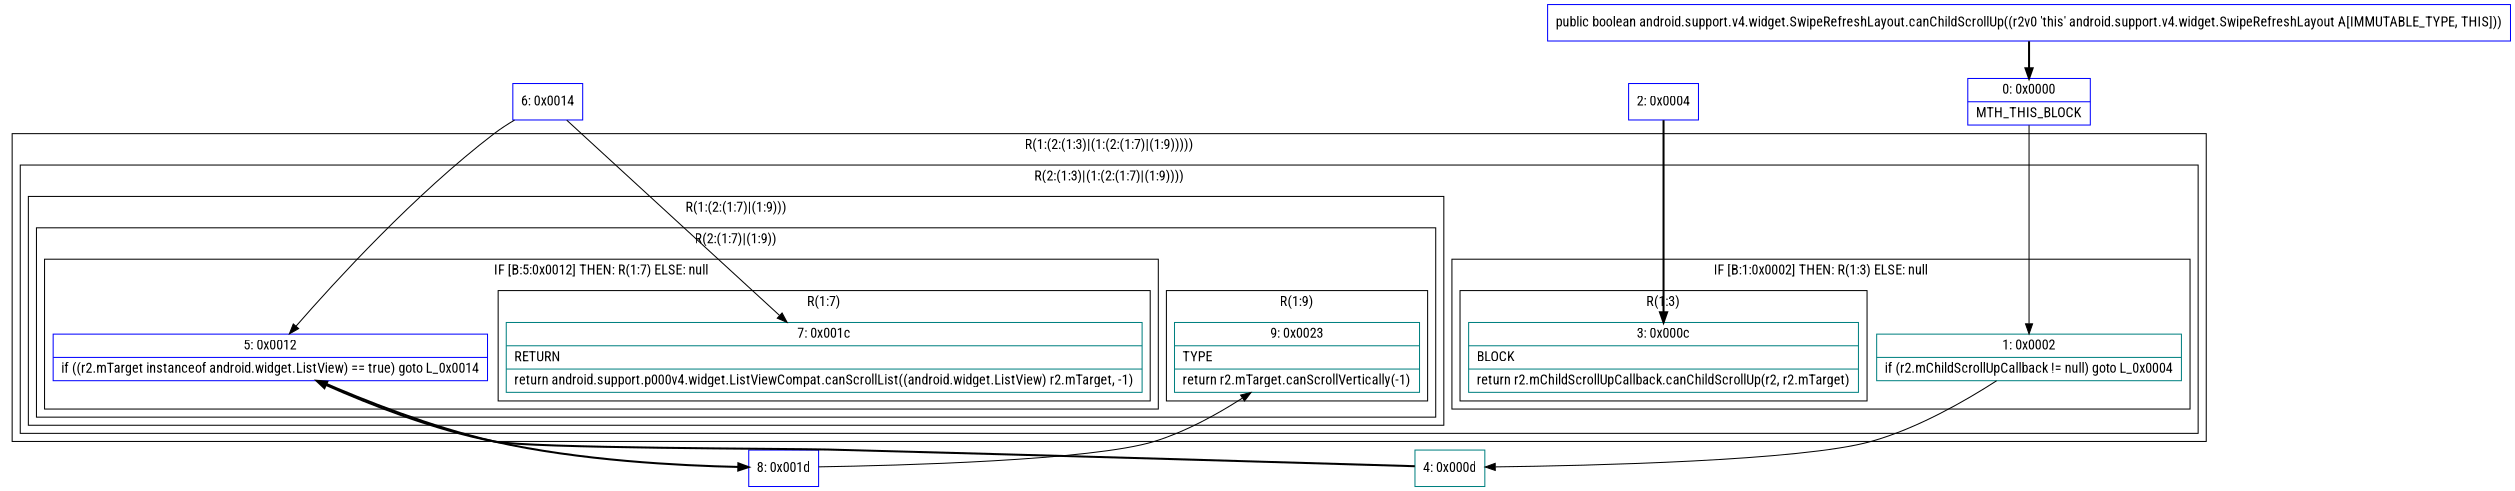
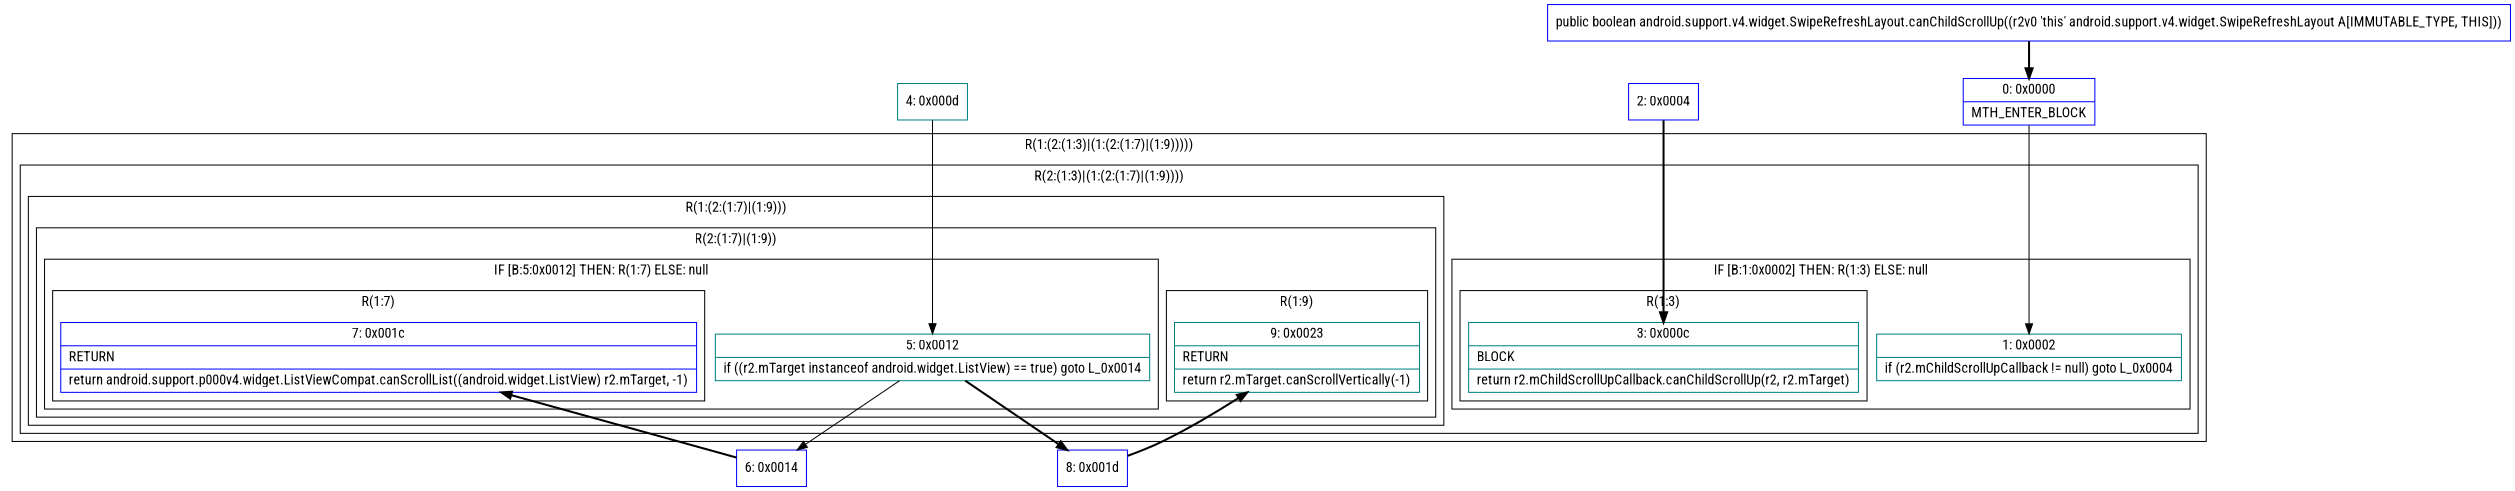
node "0: 0x0000": text "MTH_THIS_BLOCK" -> "MTH_ENTER_BLOCK"
edge "6: 0x0014" -> "5: 0x0012": reversed
edge "6: 0x0014" -> "7: 0x001c": style solid -> bold
node "5: 0x0012": color blue -> teal
node "7: 0x001c": color teal -> blue
node "9: 0x0023": text "TYPE" -> "RETURN"
edge "4: 0x000d" -> "5: 0x0012": style bold -> solid
edge "1: 0x0002" -> "4: 0x000d": removed
edge "8: 0x001d" -> "9: 0x0023": style solid -> bold
